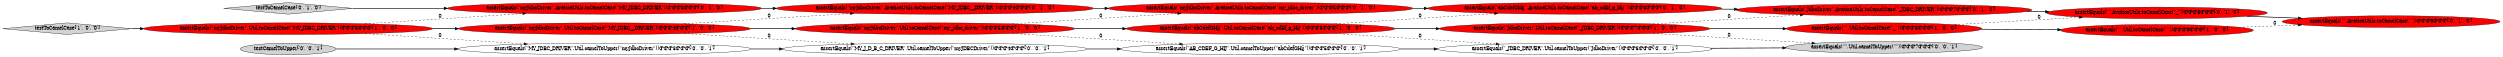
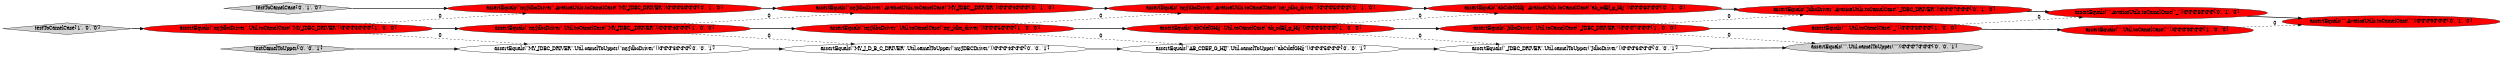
node "testCamelToUpper['0', '0', '1']": shape ellipse -> diamond
